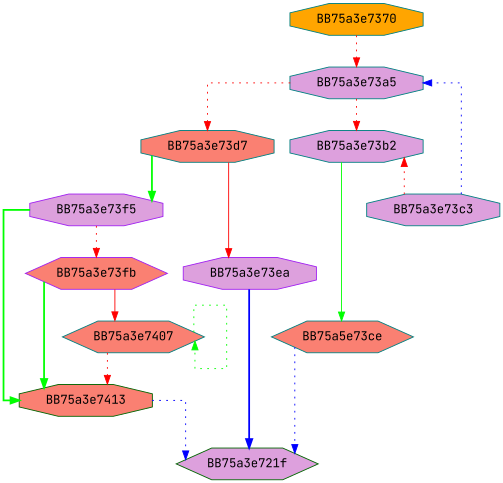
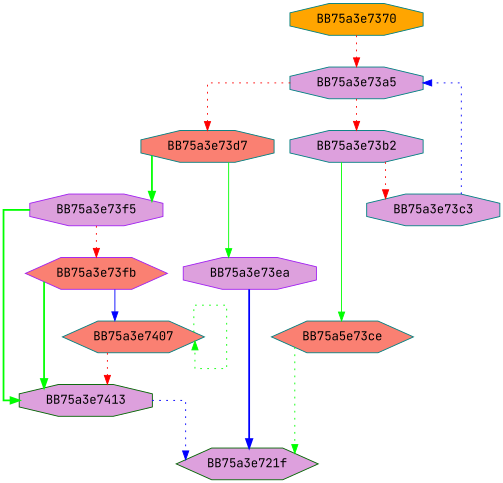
edge "BB75a3e73c3" -> "BB75a3e73b2": reversed
edge "BB75a3e73d7" -> "BB75a3e73ea": color red -> green
edge "BB75a3e73fb" -> "BB75a3e7407": color red -> blue
edge "BB75a5e73ce" -> "BB75a3e721f": color blue -> green
node "BB75a3e7413": fillcolor salmon -> plum
